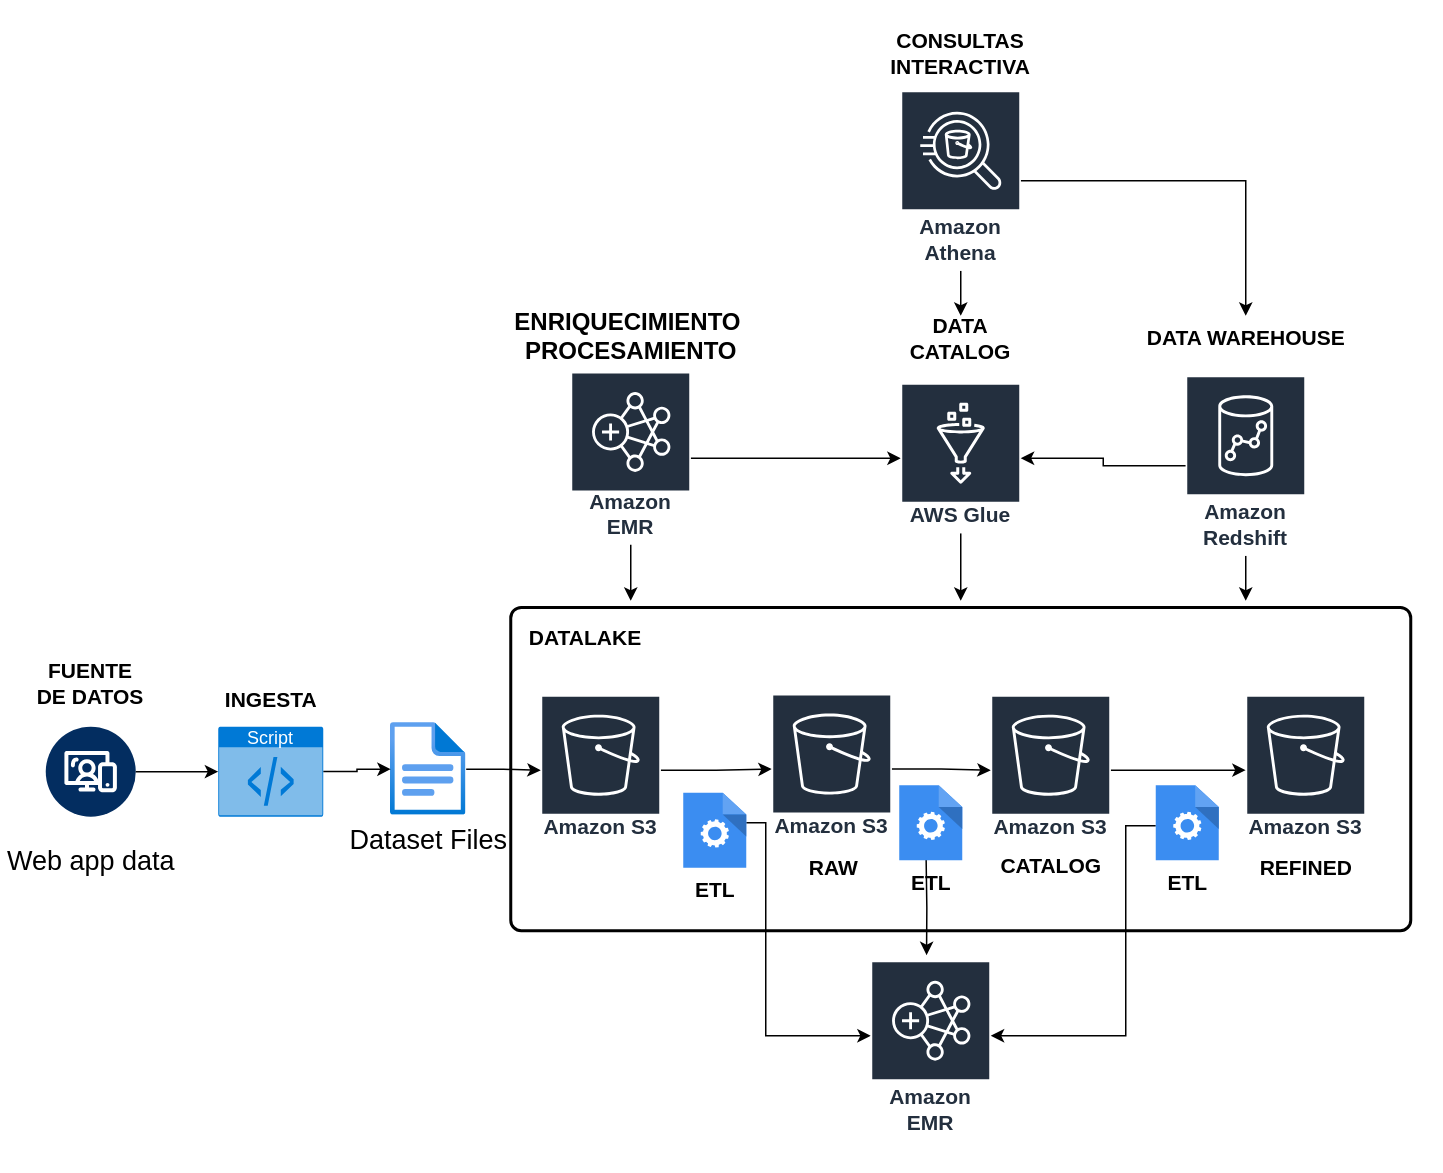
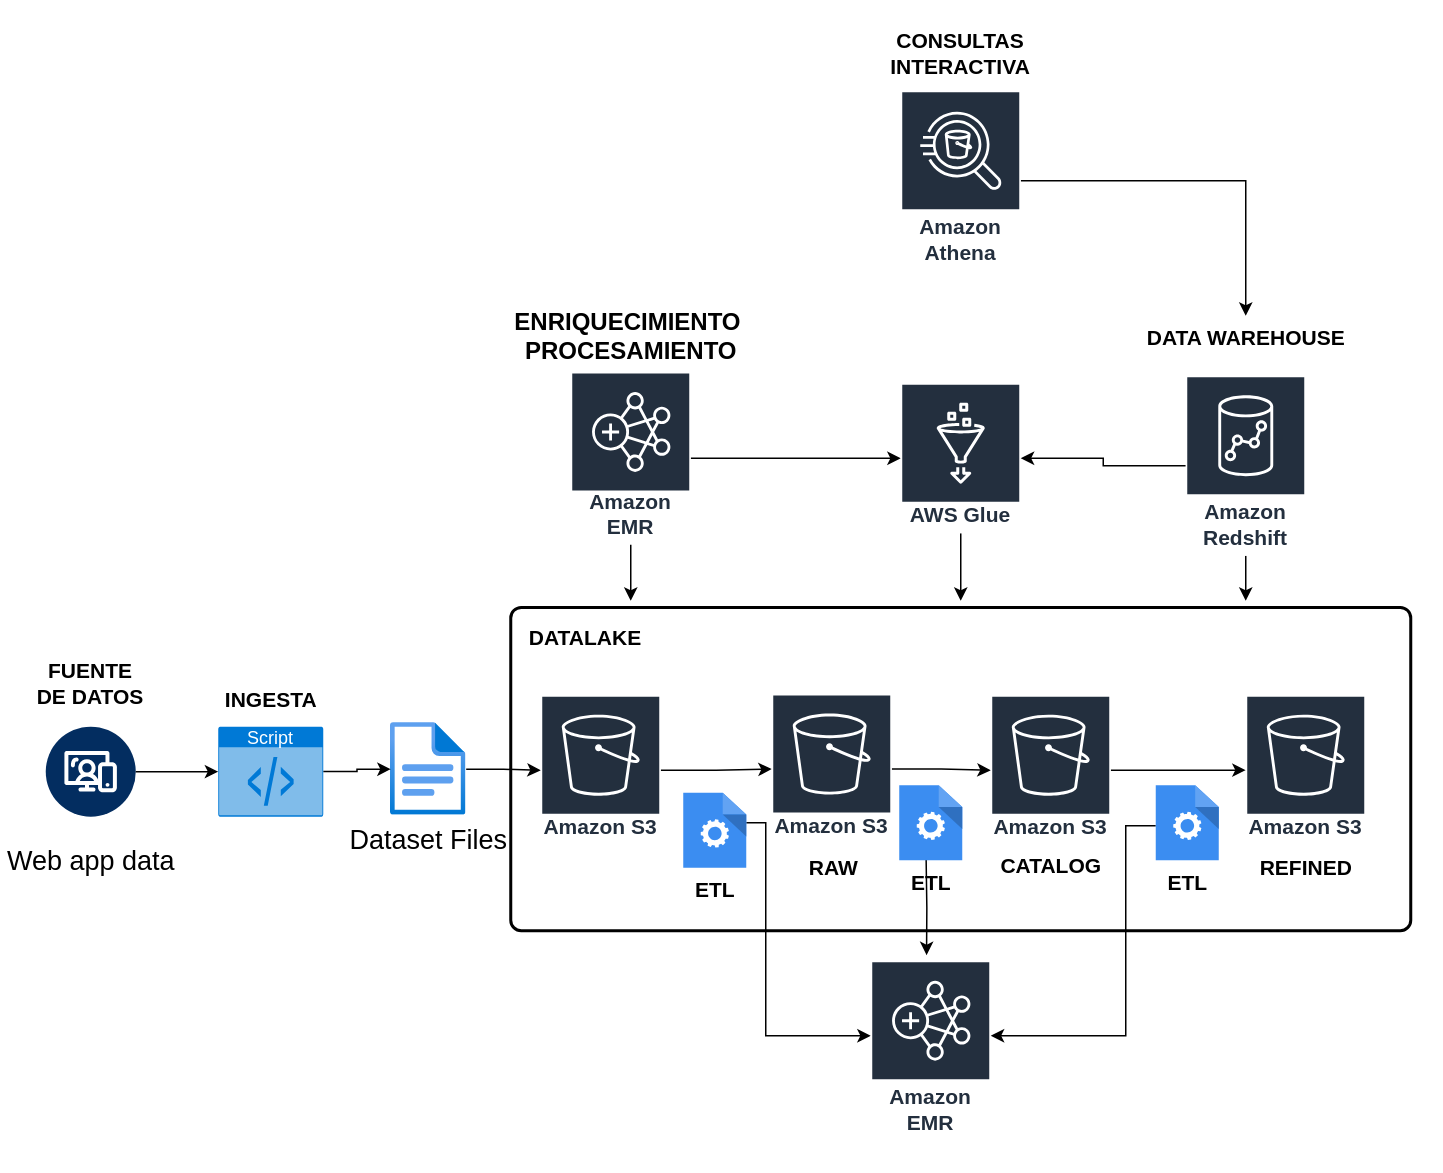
edge "Amazon Athena" -> "DATA CATALOG": removed
node "DATA CATALOG": removed
